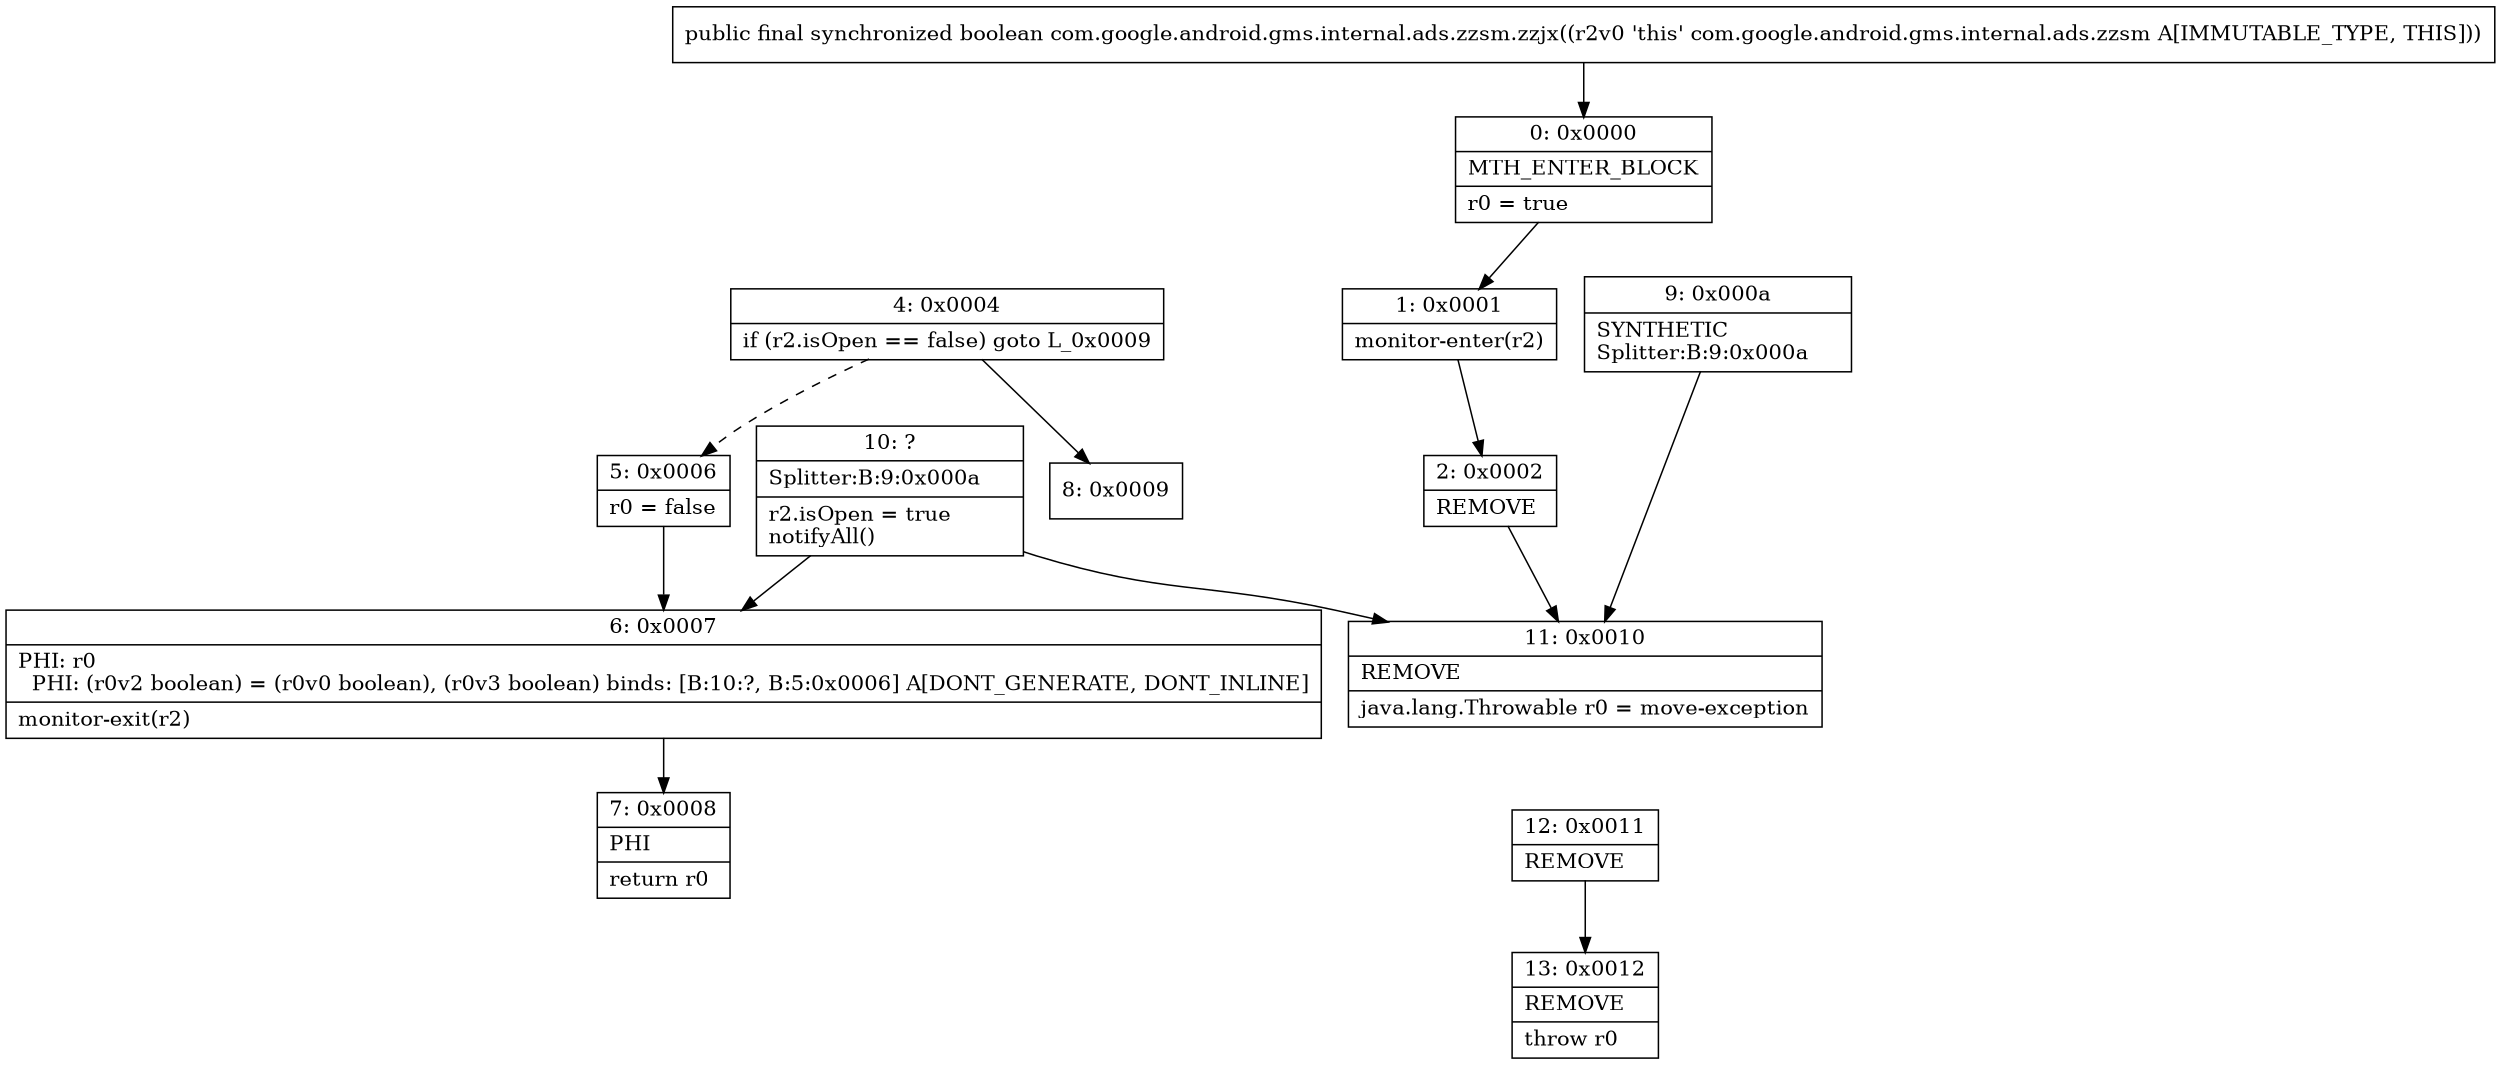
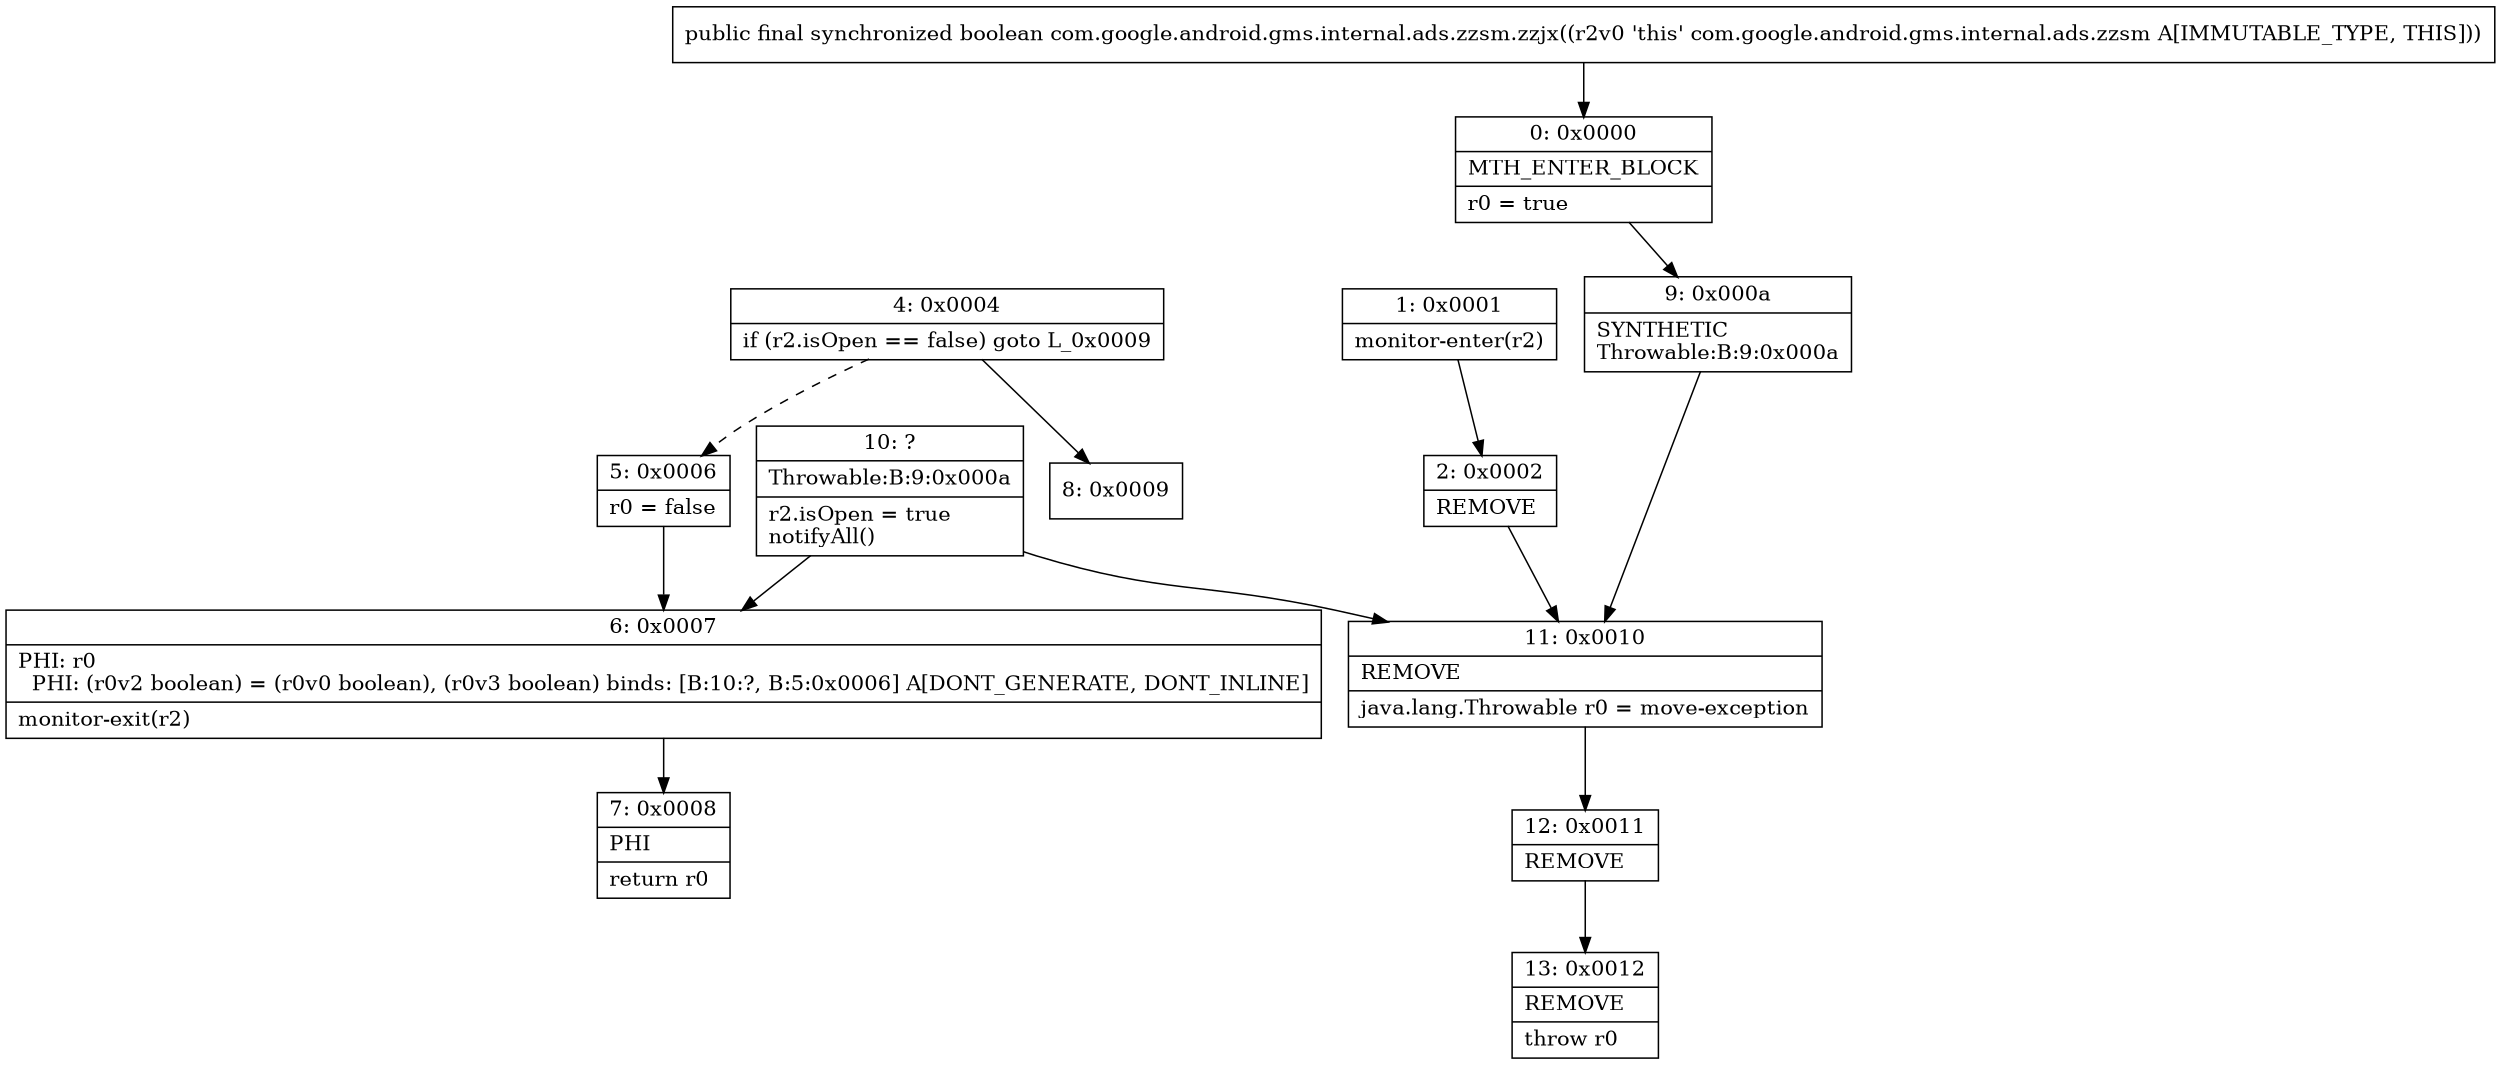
edge "0: 0x0000" -> "1: 0x0001": now "0: 0x0000" -> "9: 0x000a"
node "9: 0x000a": text "Splitter:B:9:0x000a" -> "Throwable:B:9:0x000a"
node "10: ?": text "Splitter:B:9:0x000a" -> "Throwable:B:9:0x000a"
edge "11: 0x0010" -> "12: 0x0011": added
